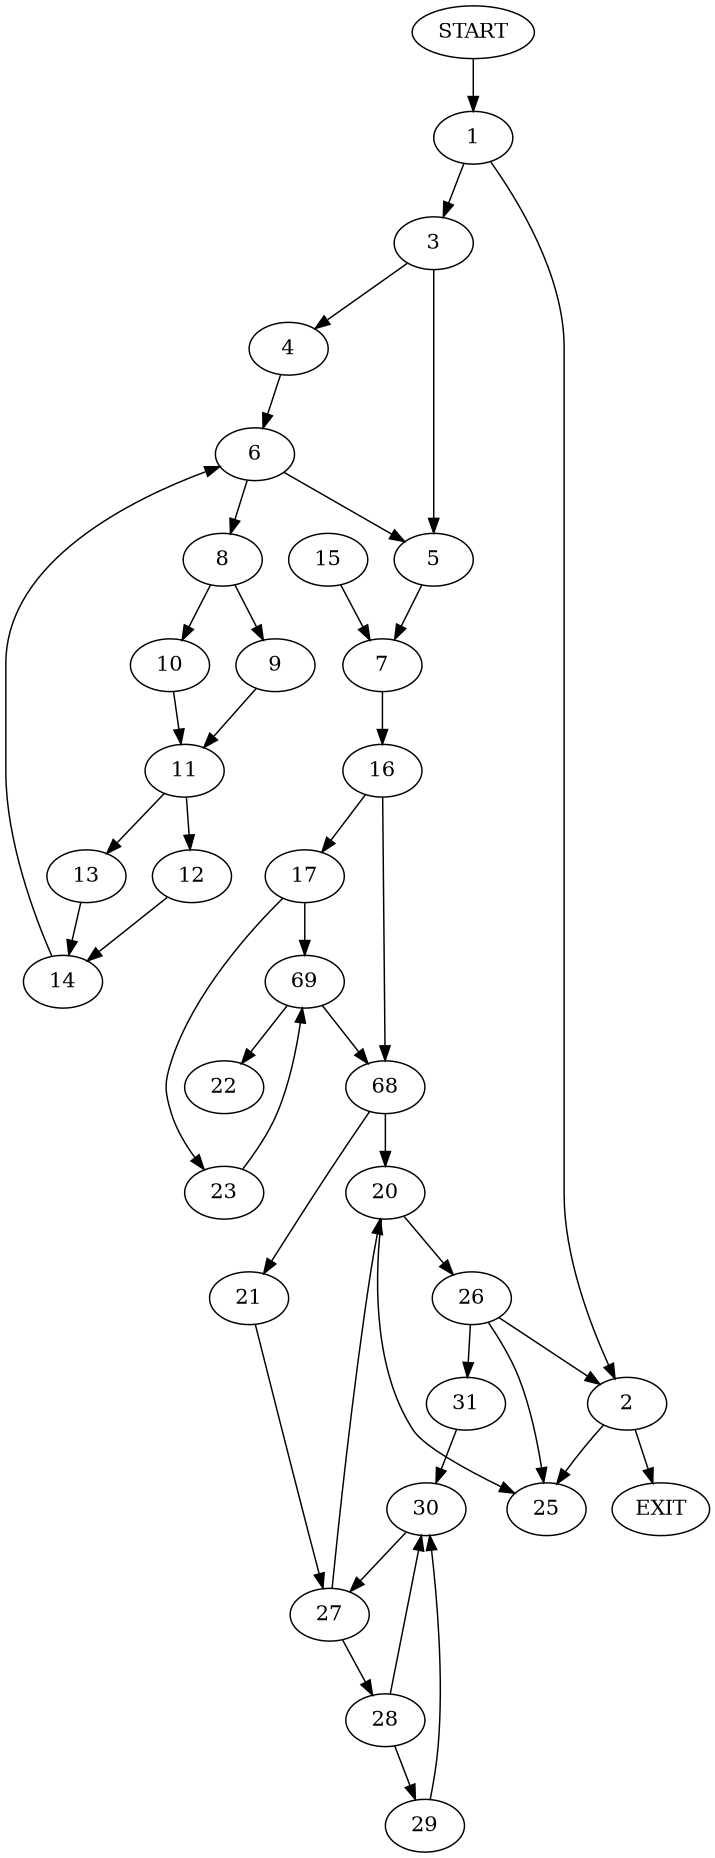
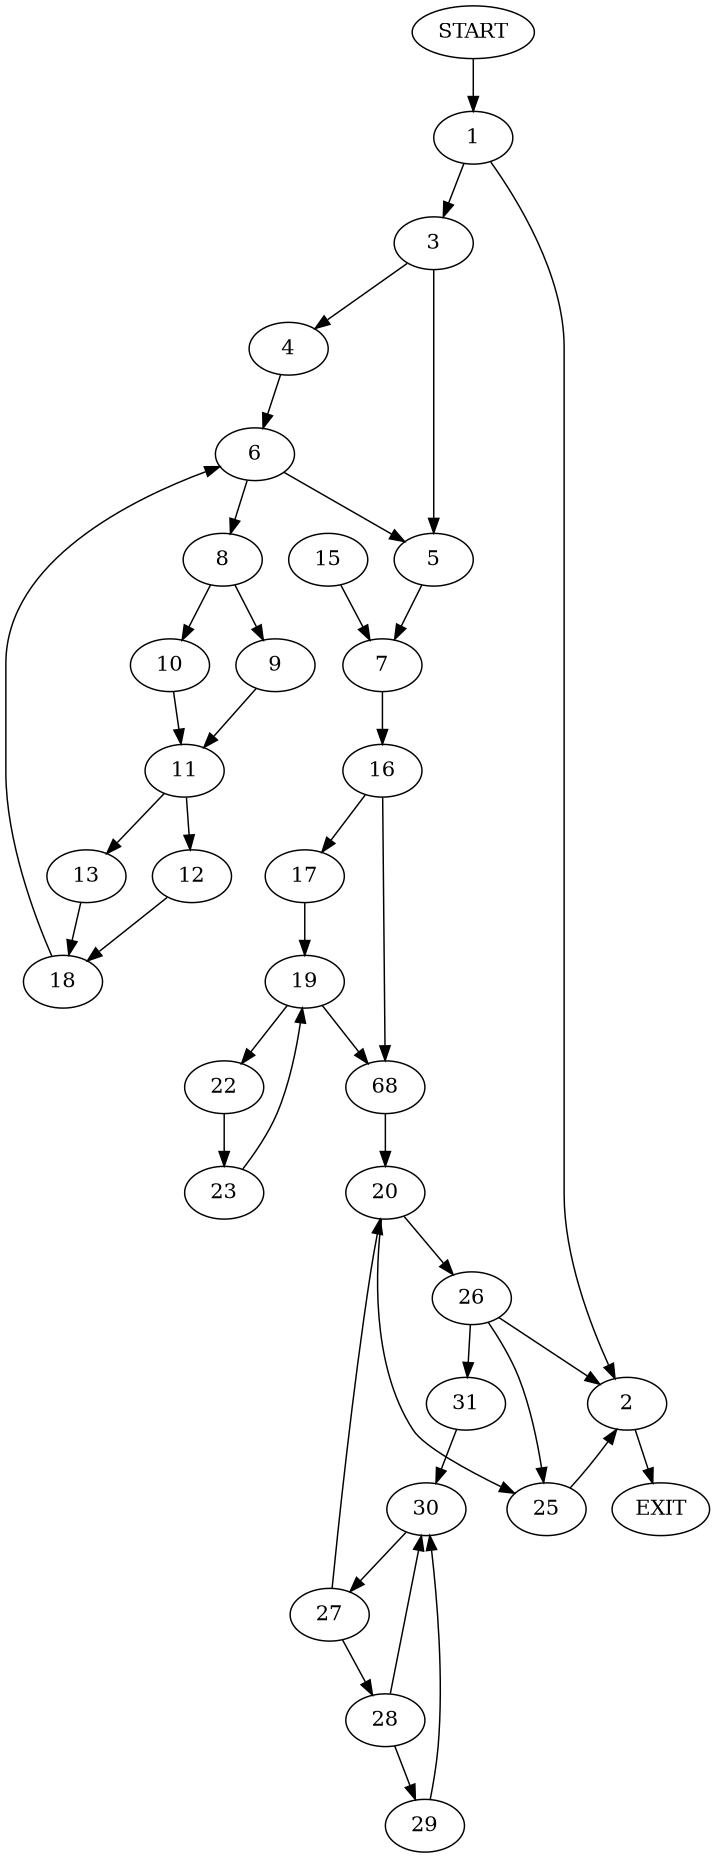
node "14": label "14" -> "18"
node "69": label "69" -> "19"
edge "17" -> "23": now "22" -> "23"
node "21": removed
edge "2" -> "25": reversed
